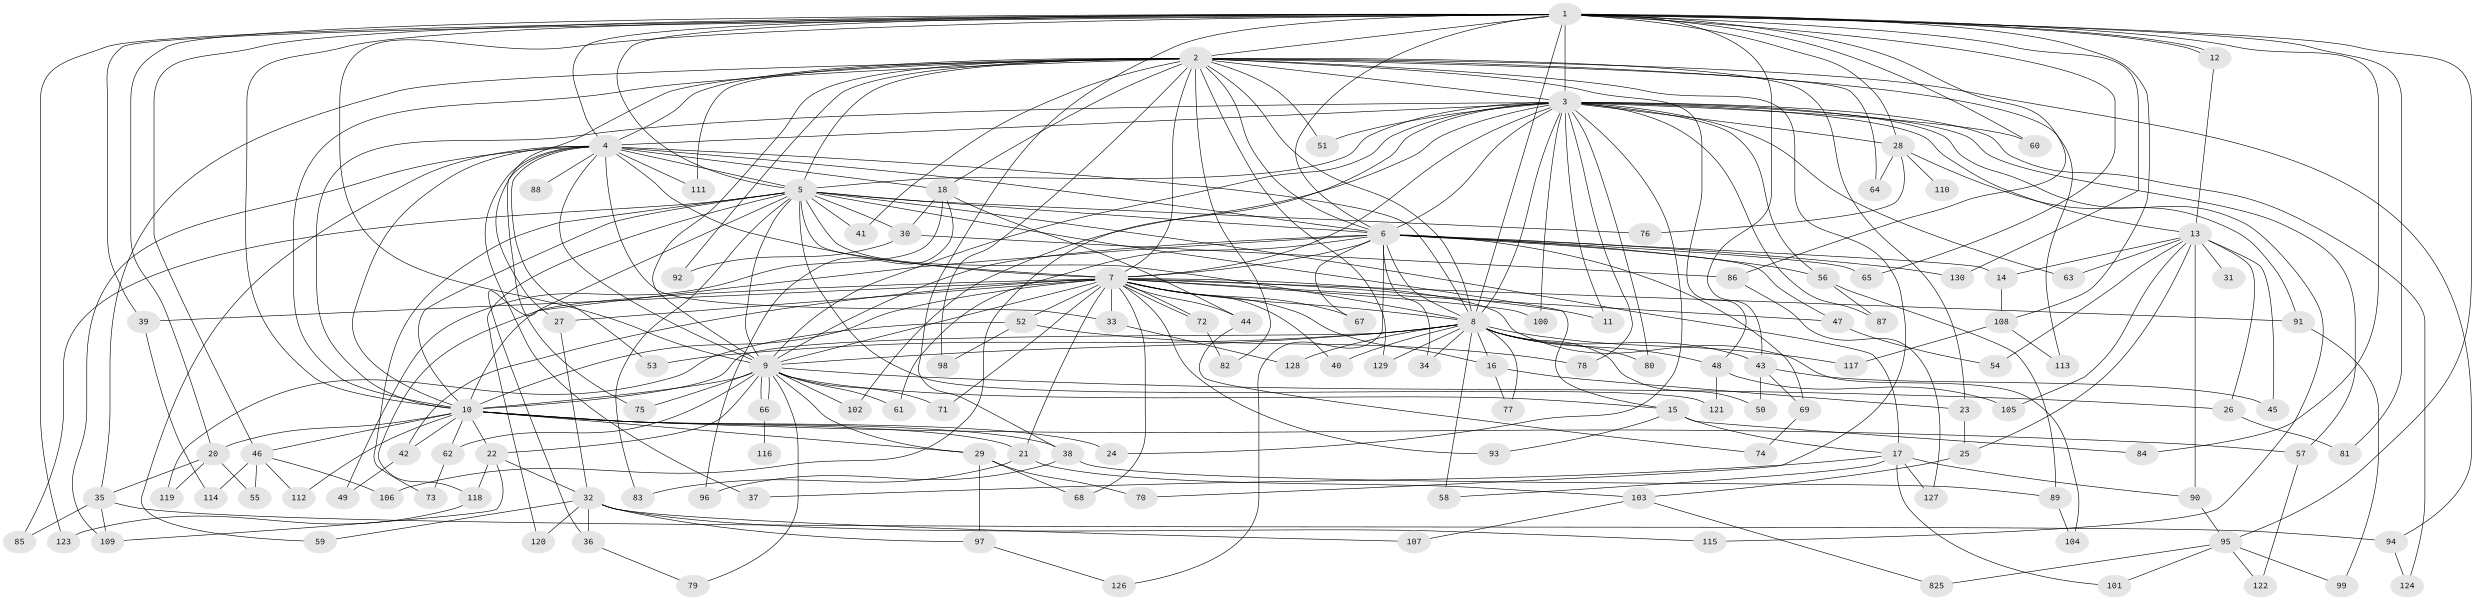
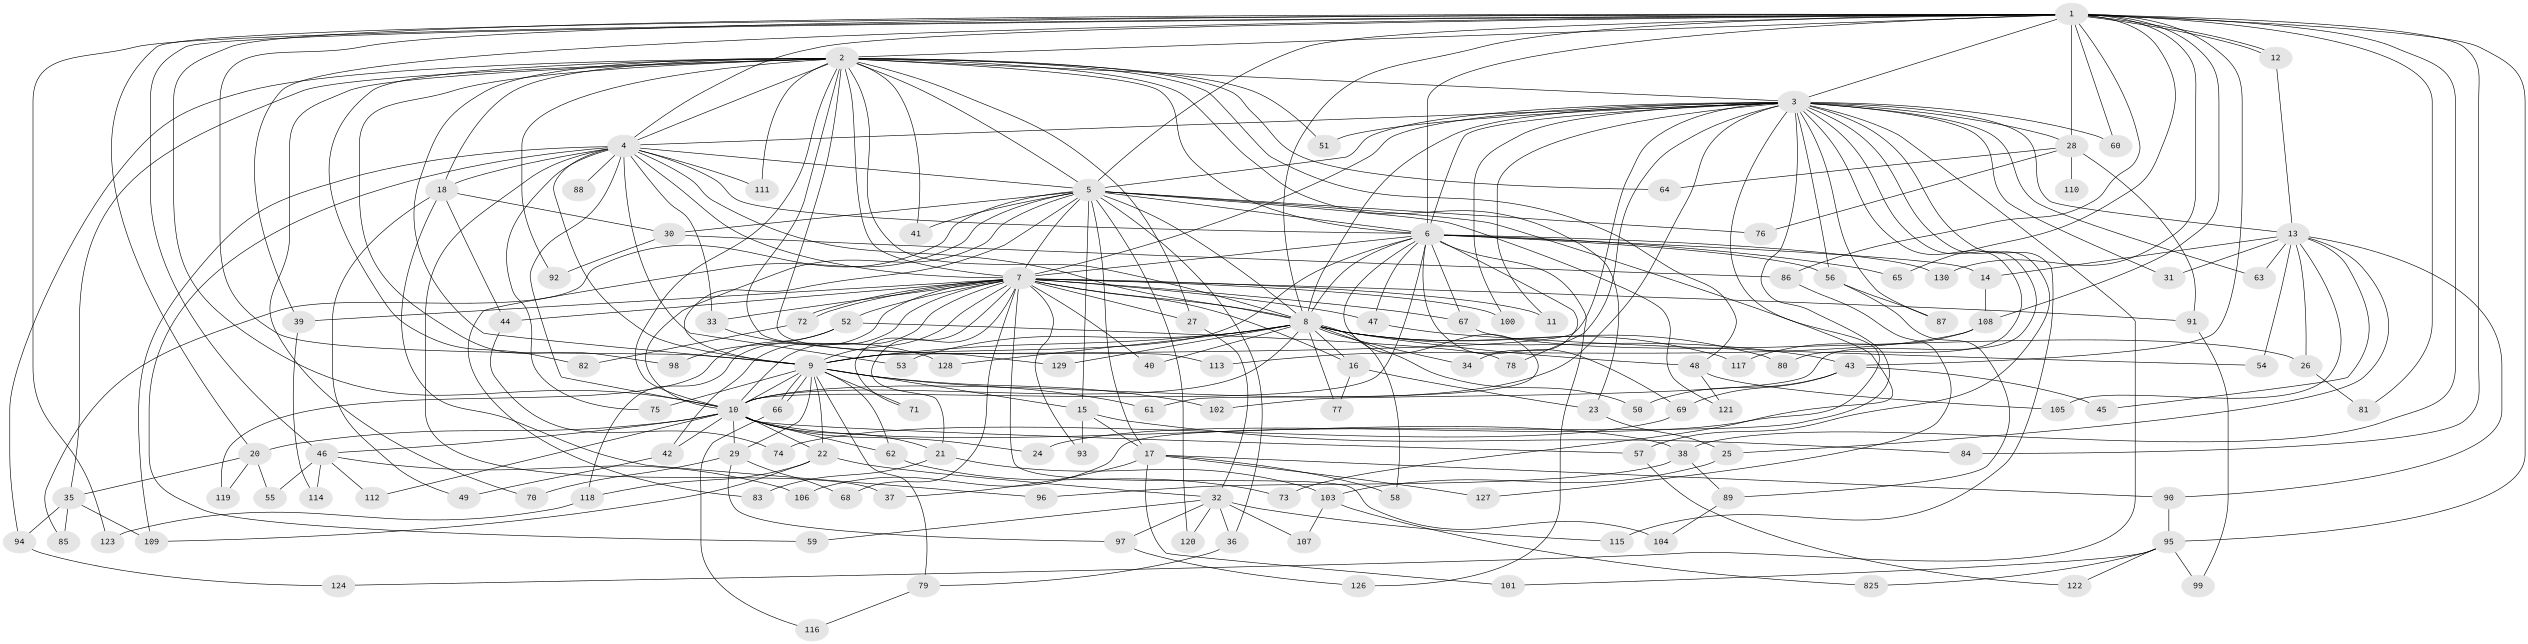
edge "3" -- "31": added
edge "9" -- "26": now "67" -- "26"
edge "79" -- "116": added
